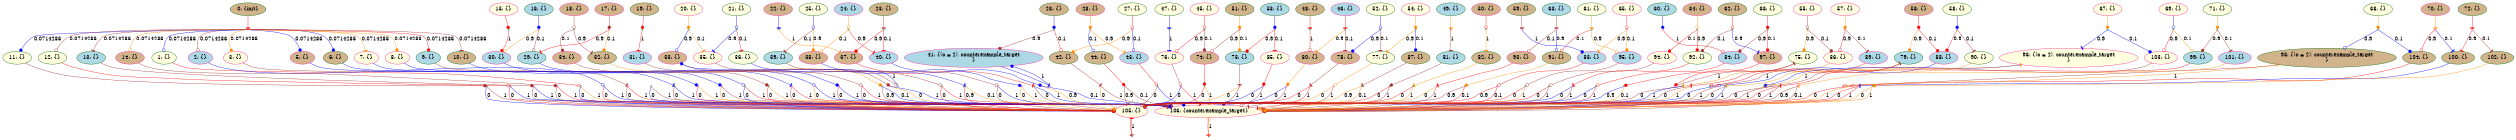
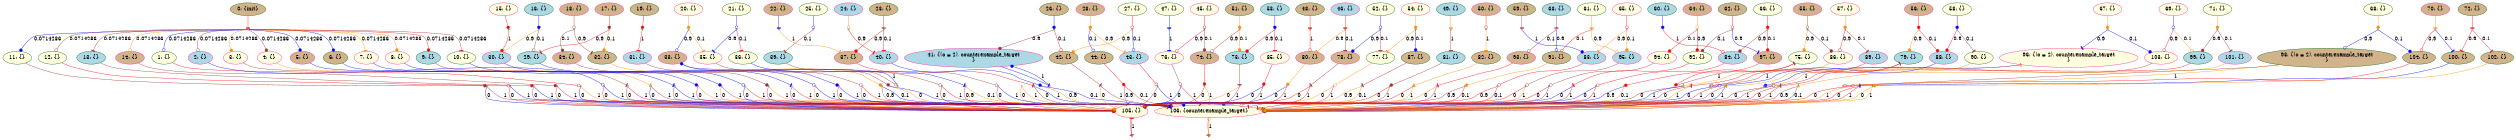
node "55: {}": fillcolor lightyellow -> tan
node "4: {}": added
node "10: {}": fillcolor tan -> lightyellow
node "38: {}": removed
